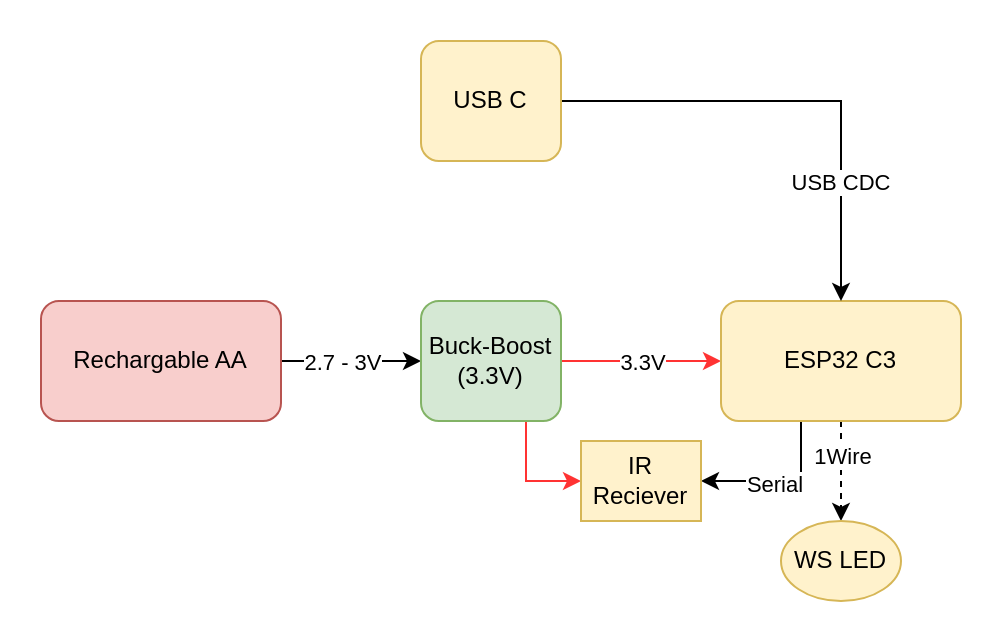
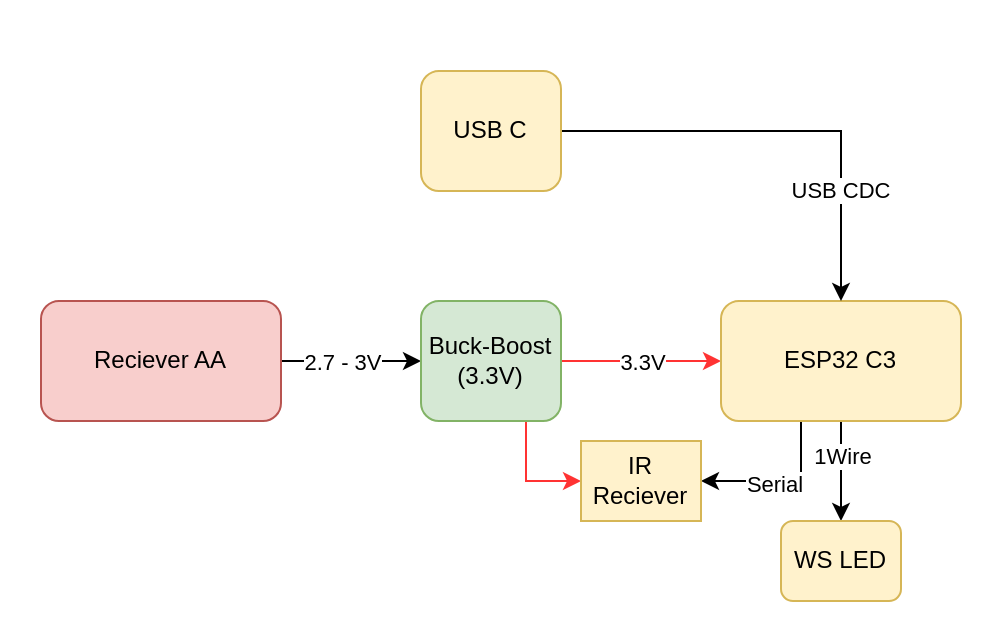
node "USB C": moved (491, 101) -> (491, 131)
node "Rechargable AA": label "Rechargable AA" -> "Reciever AA"
edge "ESP32 C3" -> "WS LED": style dashed -> solid
node "WS LED": shape ellipse -> rounded rectangle
